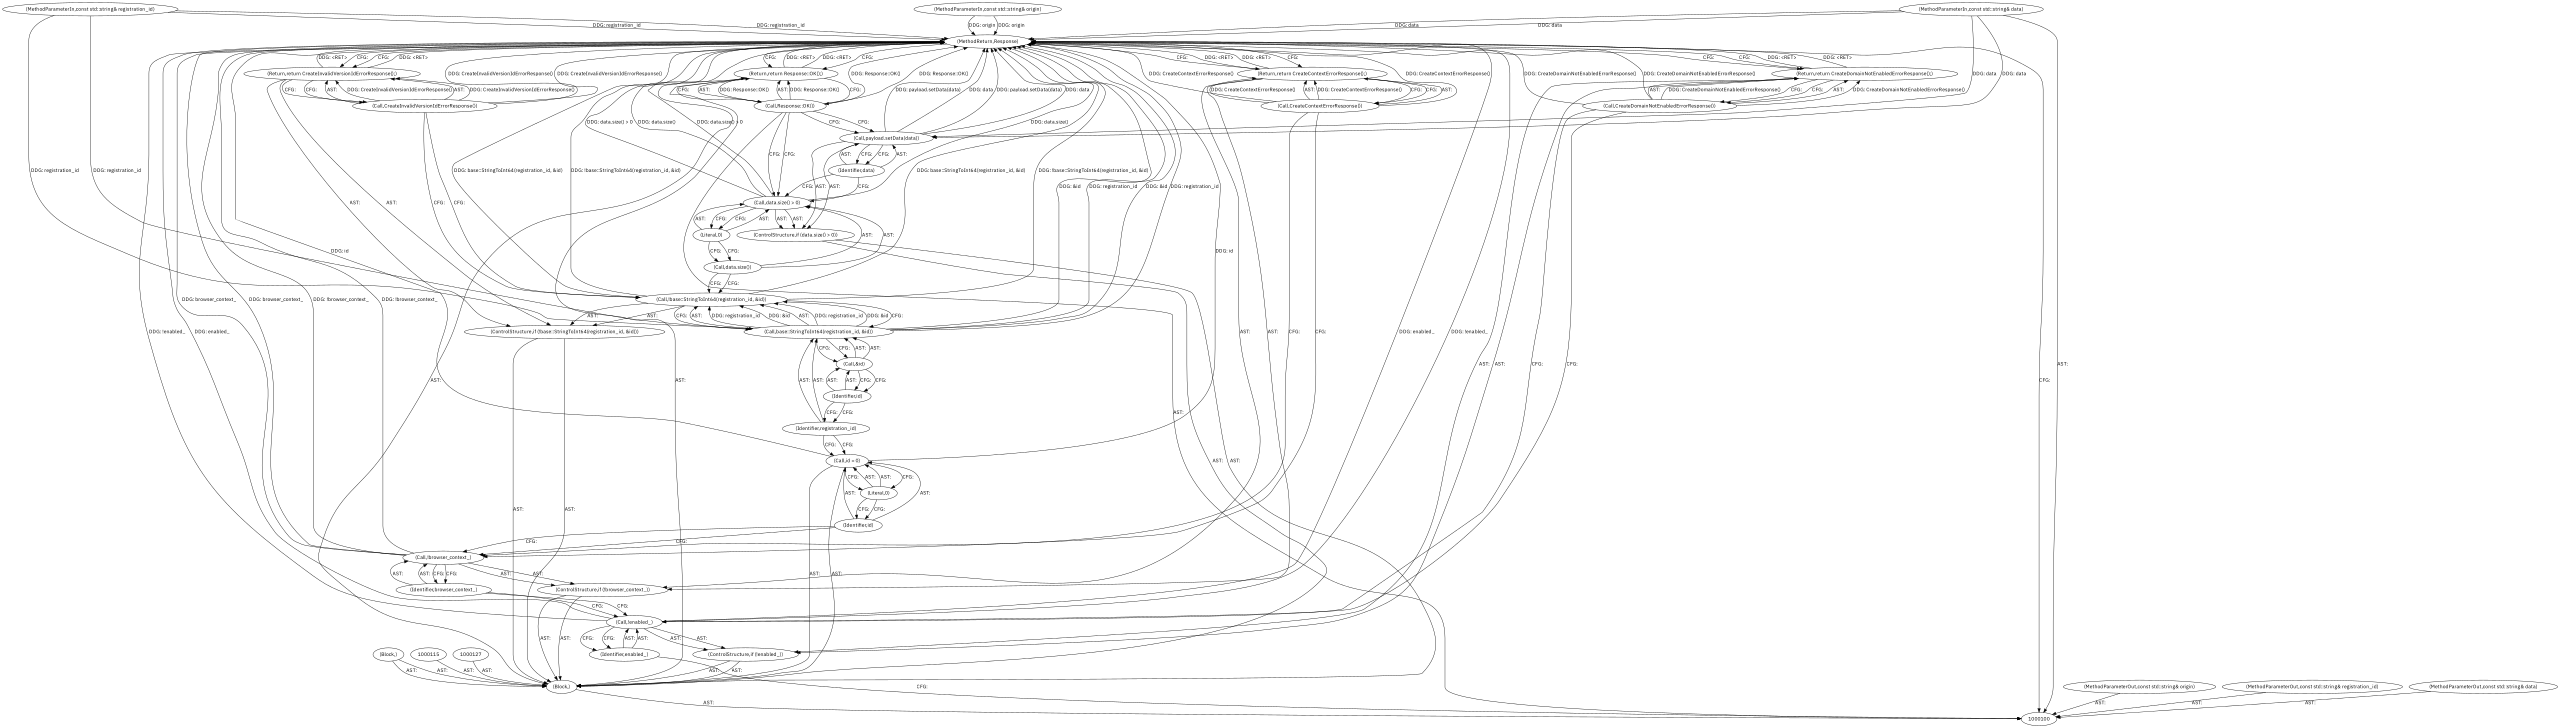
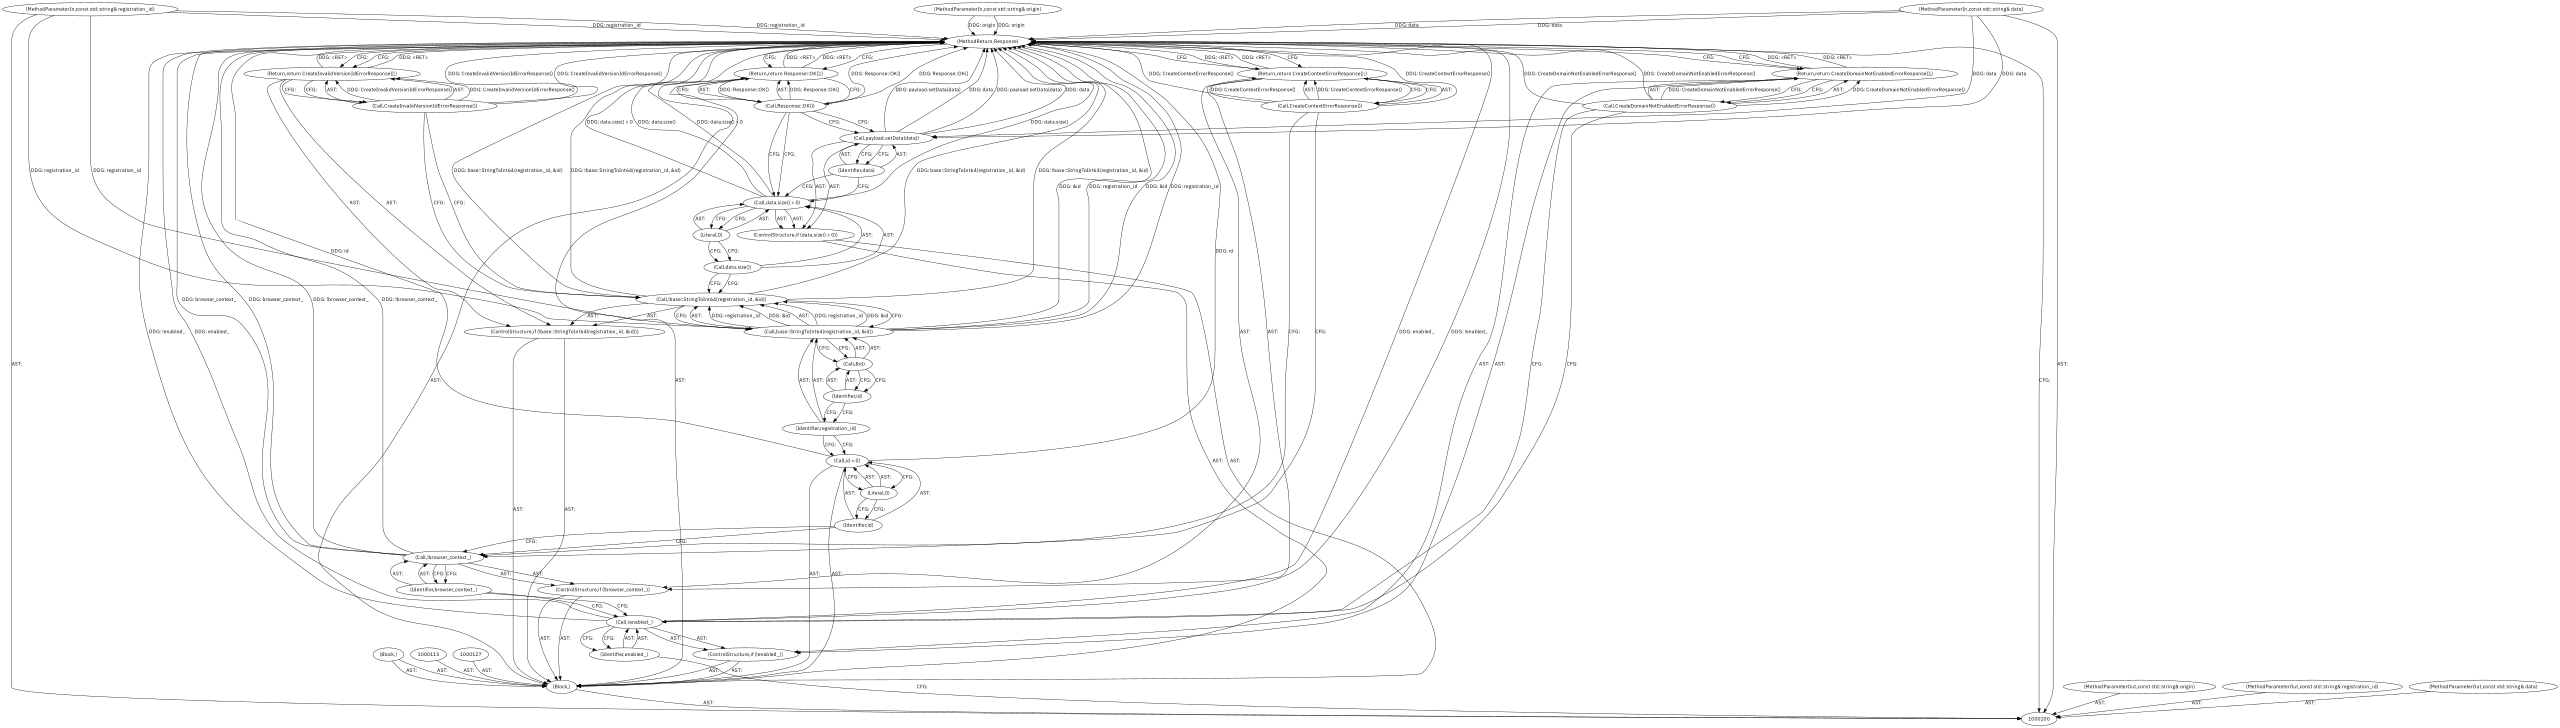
edge "(Call,Response::OK())" -> "1000100": now "(MethodParameterIn,const std::string& registration_id)" -> "1000100"
